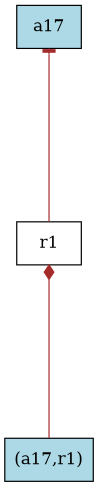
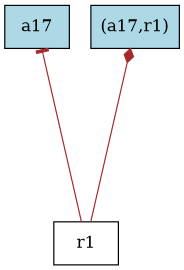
edge "(a17,r1)" -> "r1": reversed
